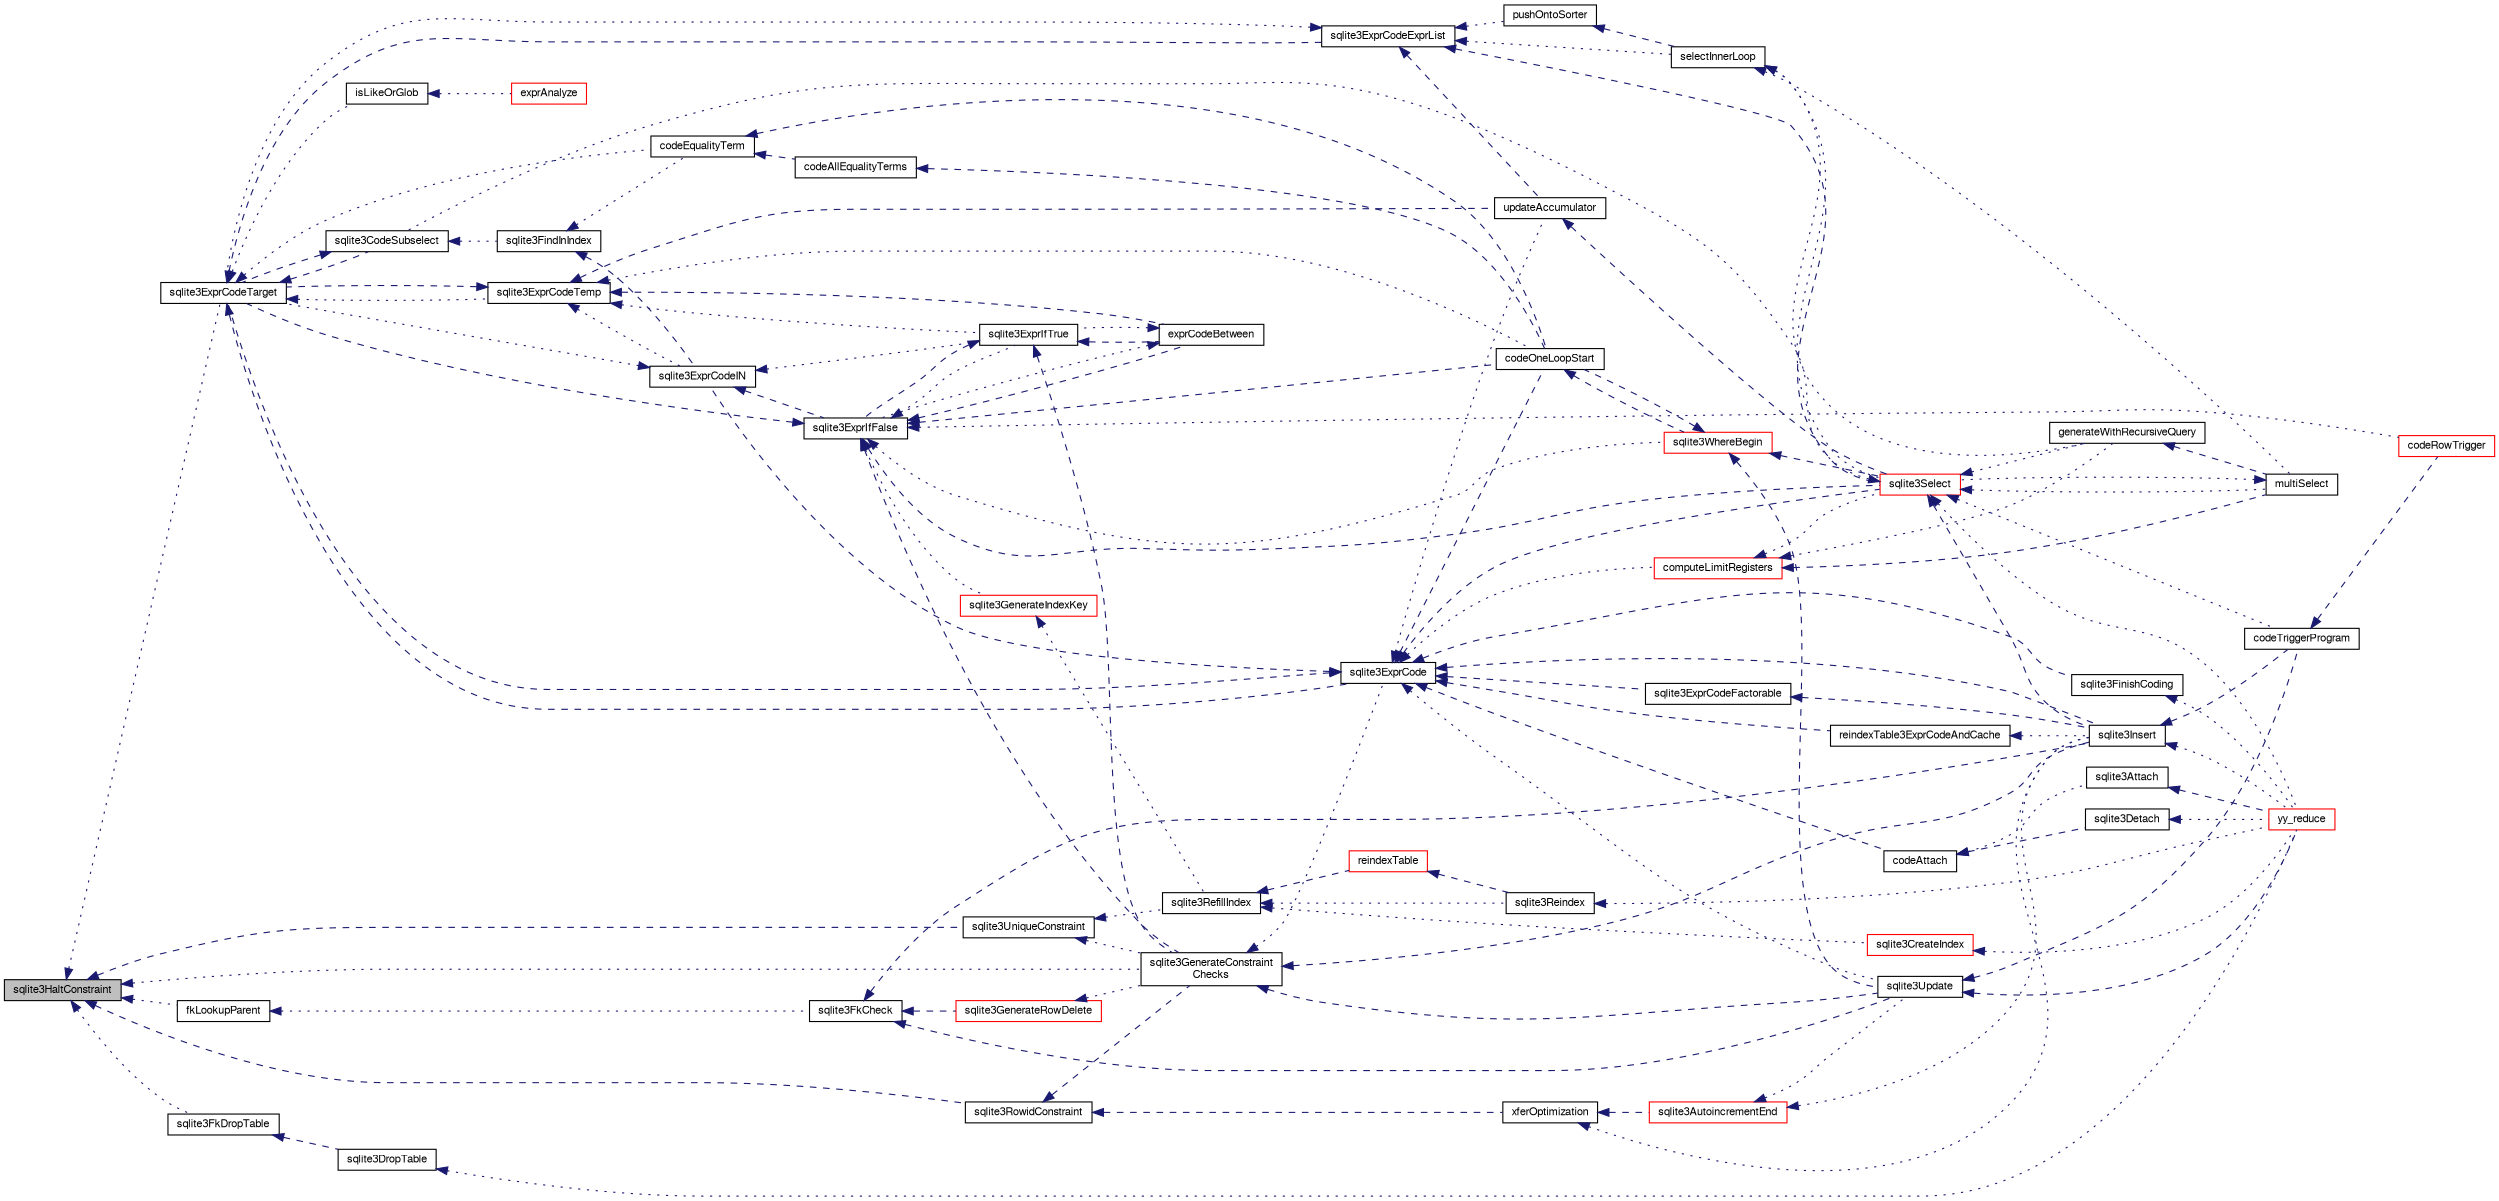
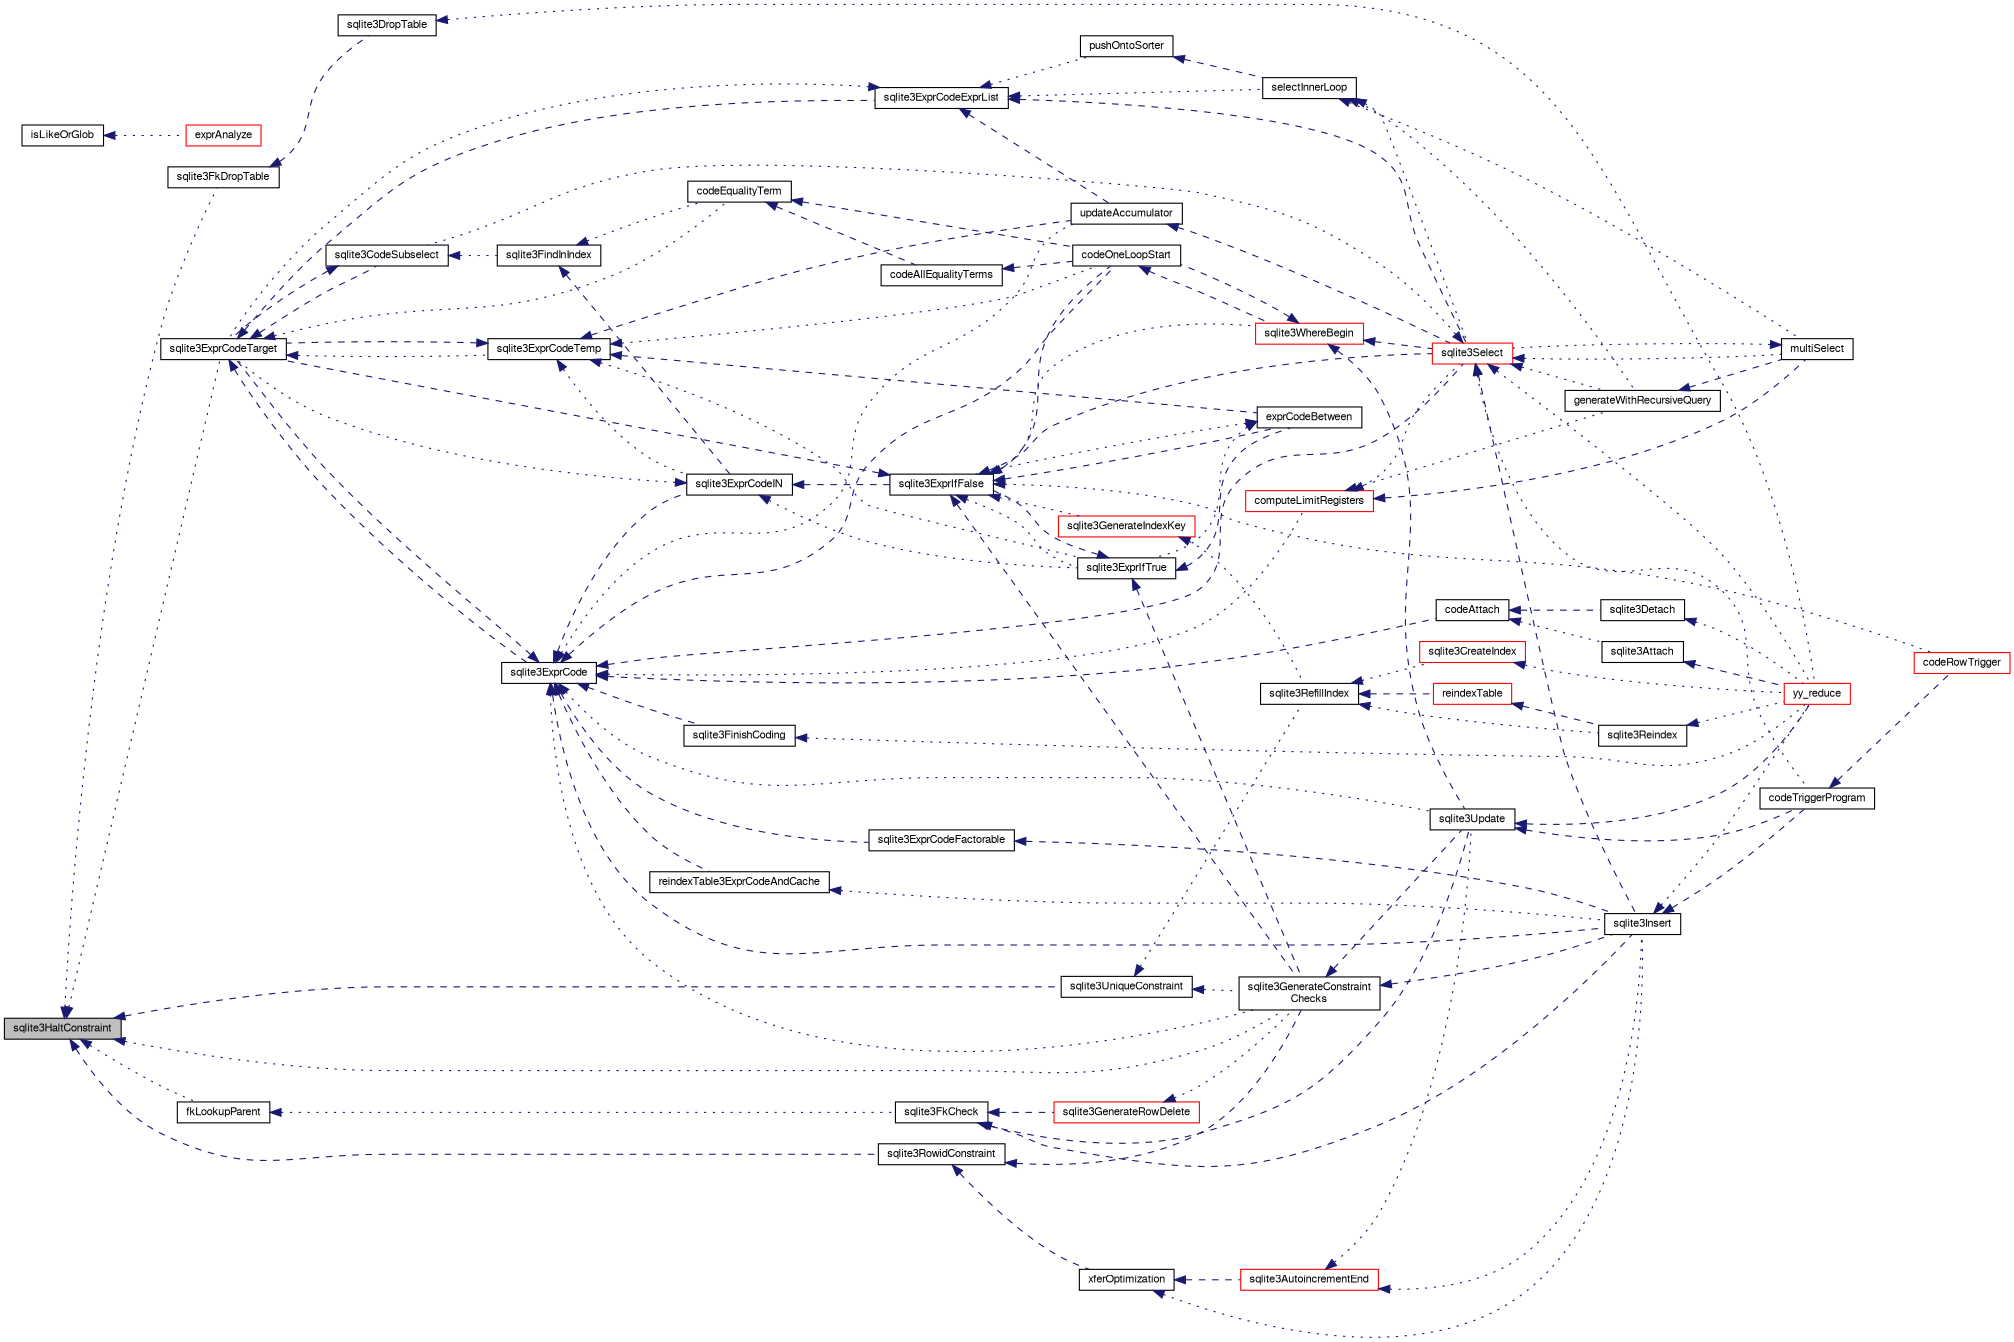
edge "isLikeOrGlob" -> "sqlite3ExprCodeTarget": removed
edge "sqlite3ExprCode" -> "sqlite3GenerateConstraint Checks": reversed
